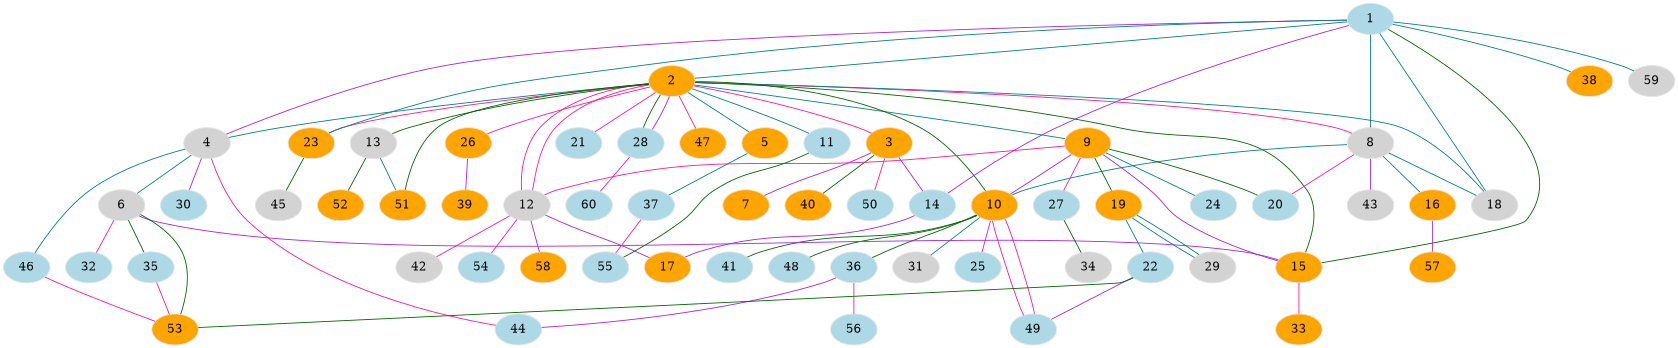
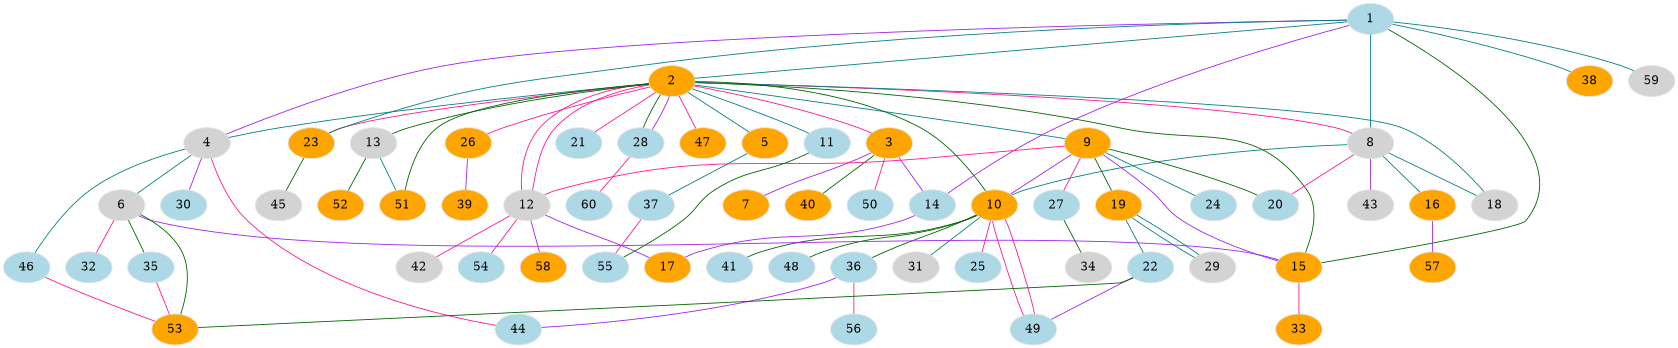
edge "1" -- "18": removed
